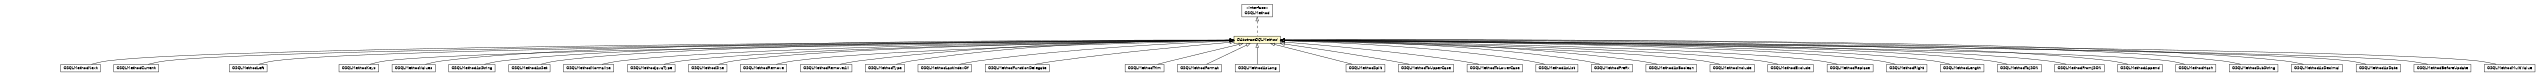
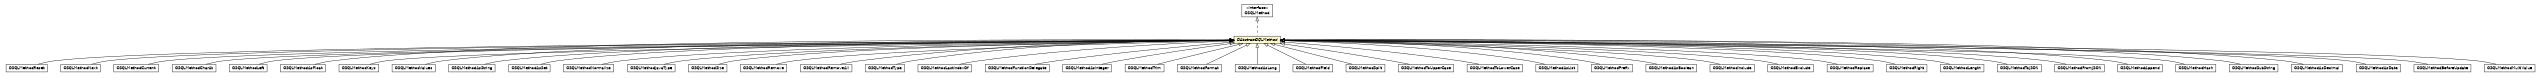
node "OSQLMethodReset": added
node "OSQLMethodCharAt": added
node "OSQLMethodAsFloat": added
node "OSQLMethodAsInteger": added
node "OSQLMethodField": added
